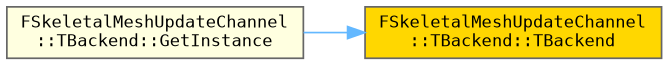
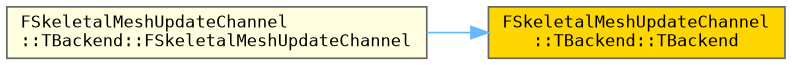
node "FSkeletalMeshUpdateChannel ::TBackend::GetInstance": label "FSkeletalMeshUpdateChannel ::TBackend::GetInstance" -> "FSkeletalMeshUpdateChannel ::TBackend::FSkeletalMeshUpdateChannel"
